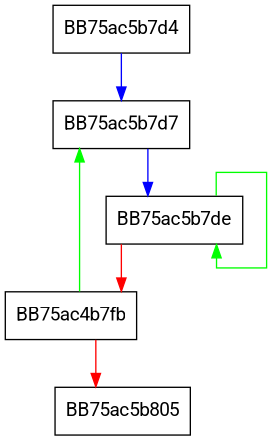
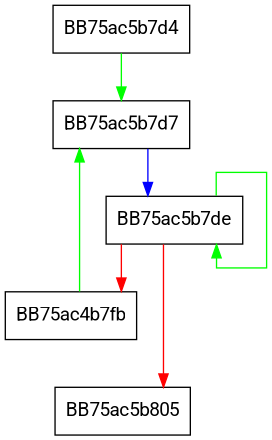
edge "BB75ac5b7d4" -> "BB75ac5b7d7": color blue -> green
edge "BB75ac4b7fb" -> "BB75ac5b805": now "BB75ac5b7de" -> "BB75ac5b805"
